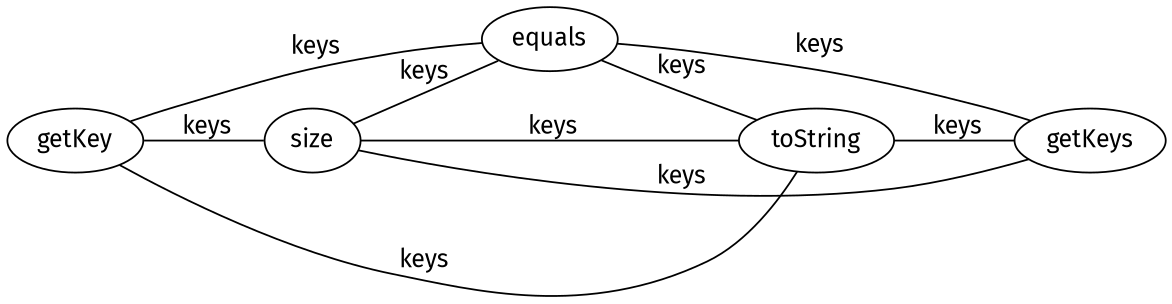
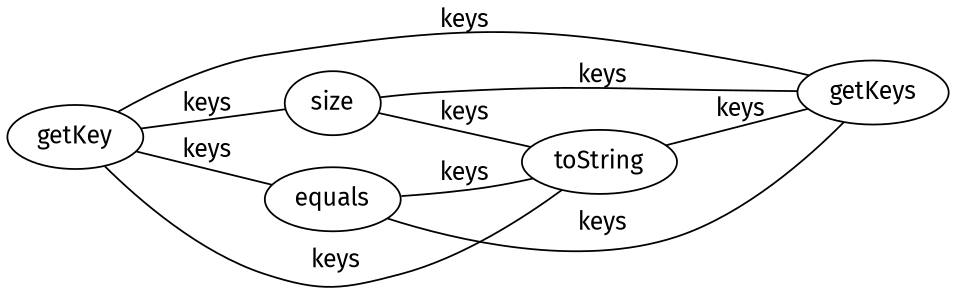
edge "getKeys" -- "getKey": added, label "keys"
edge "equals" -- "size": removed, label "keys"
